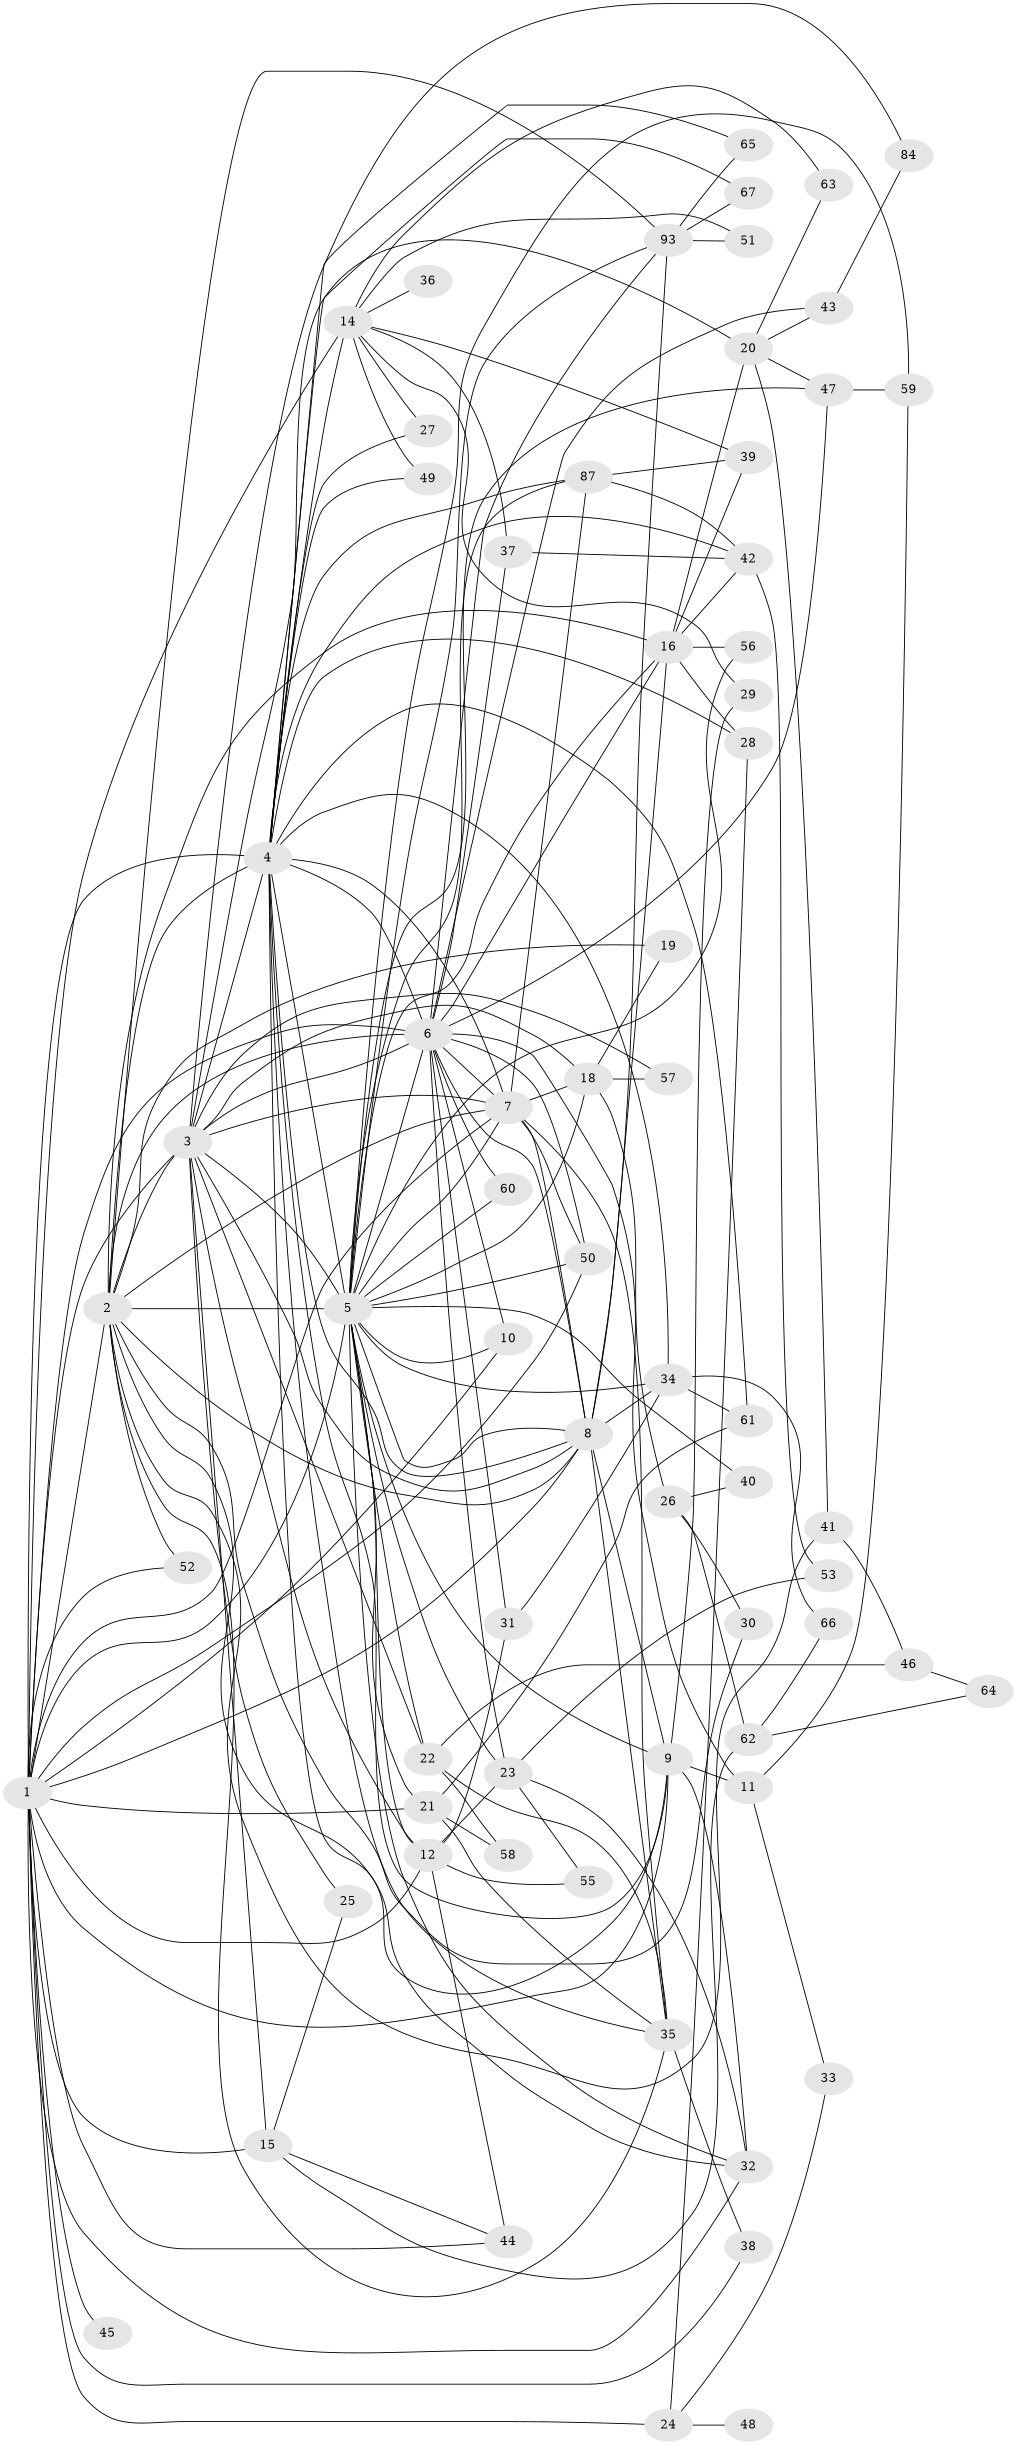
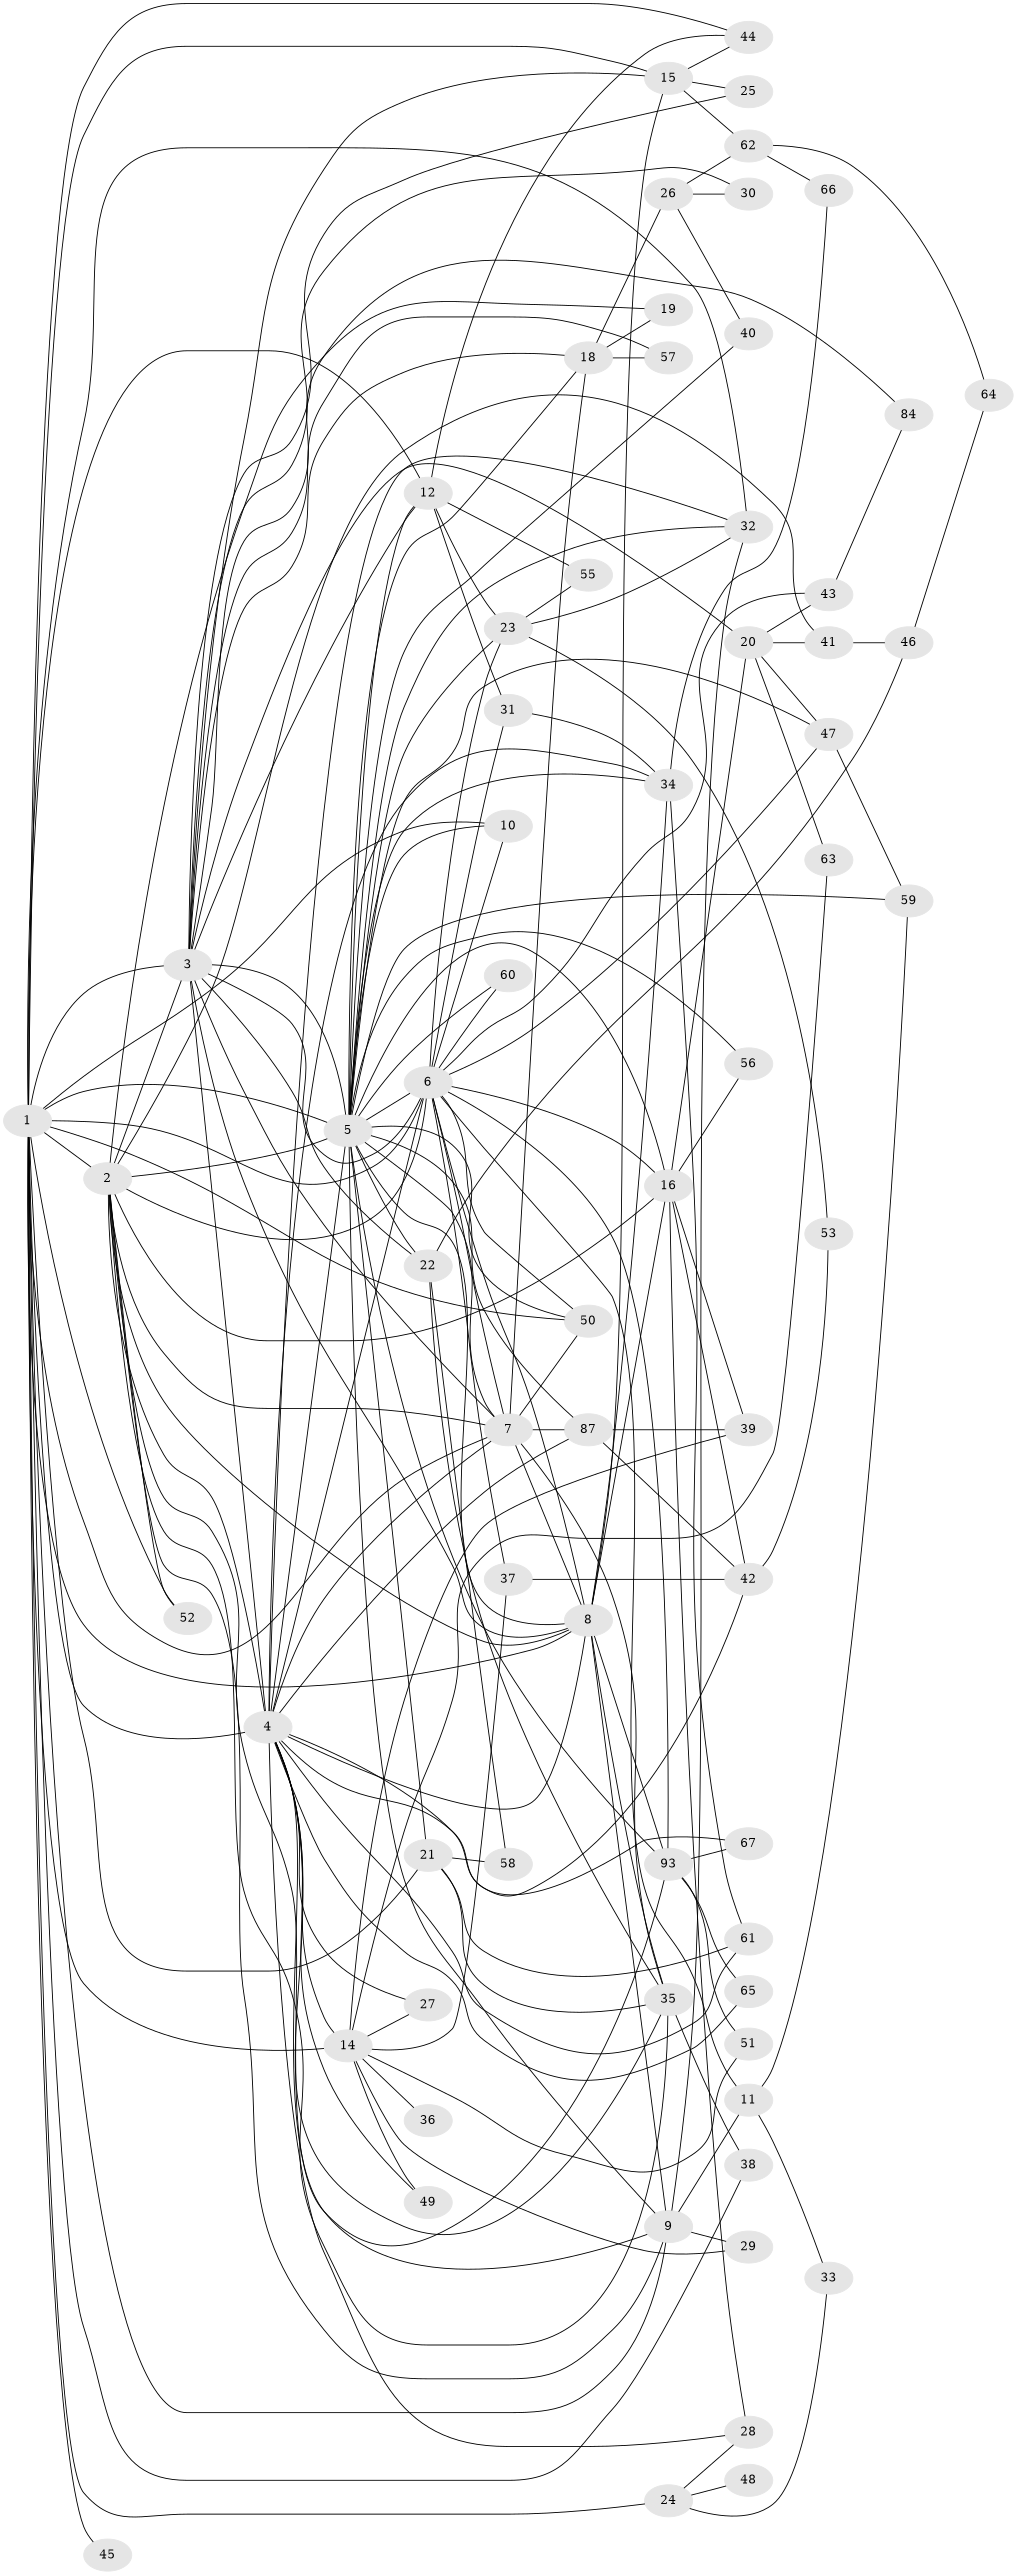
edge "15" -- "8": added
edge "2" -- "30": now "3" -- "30"
